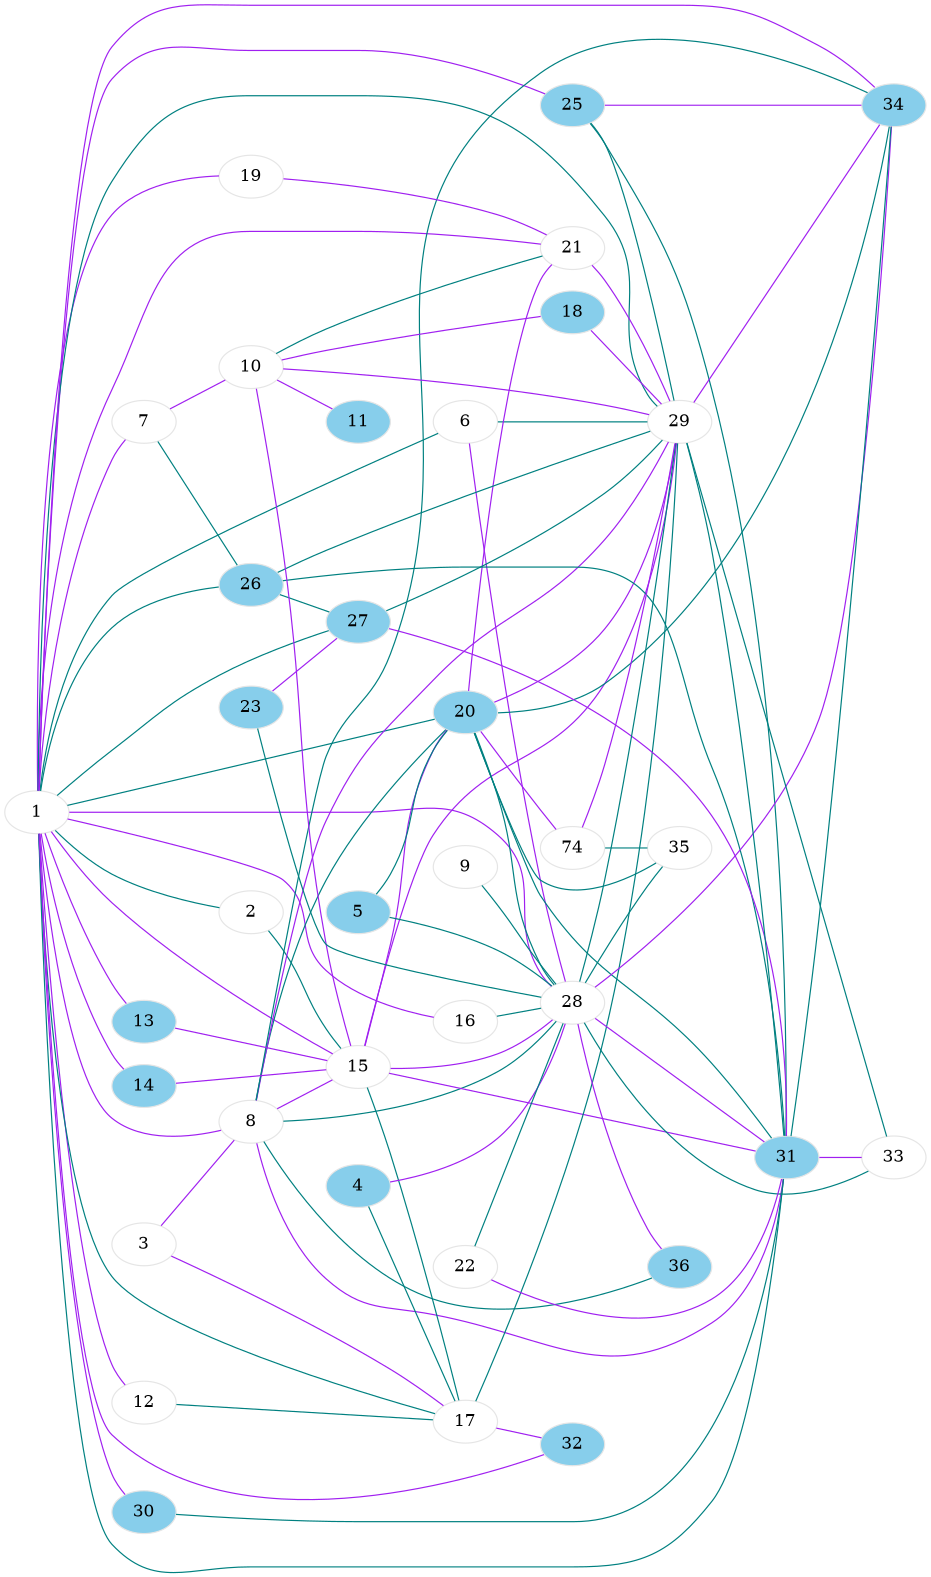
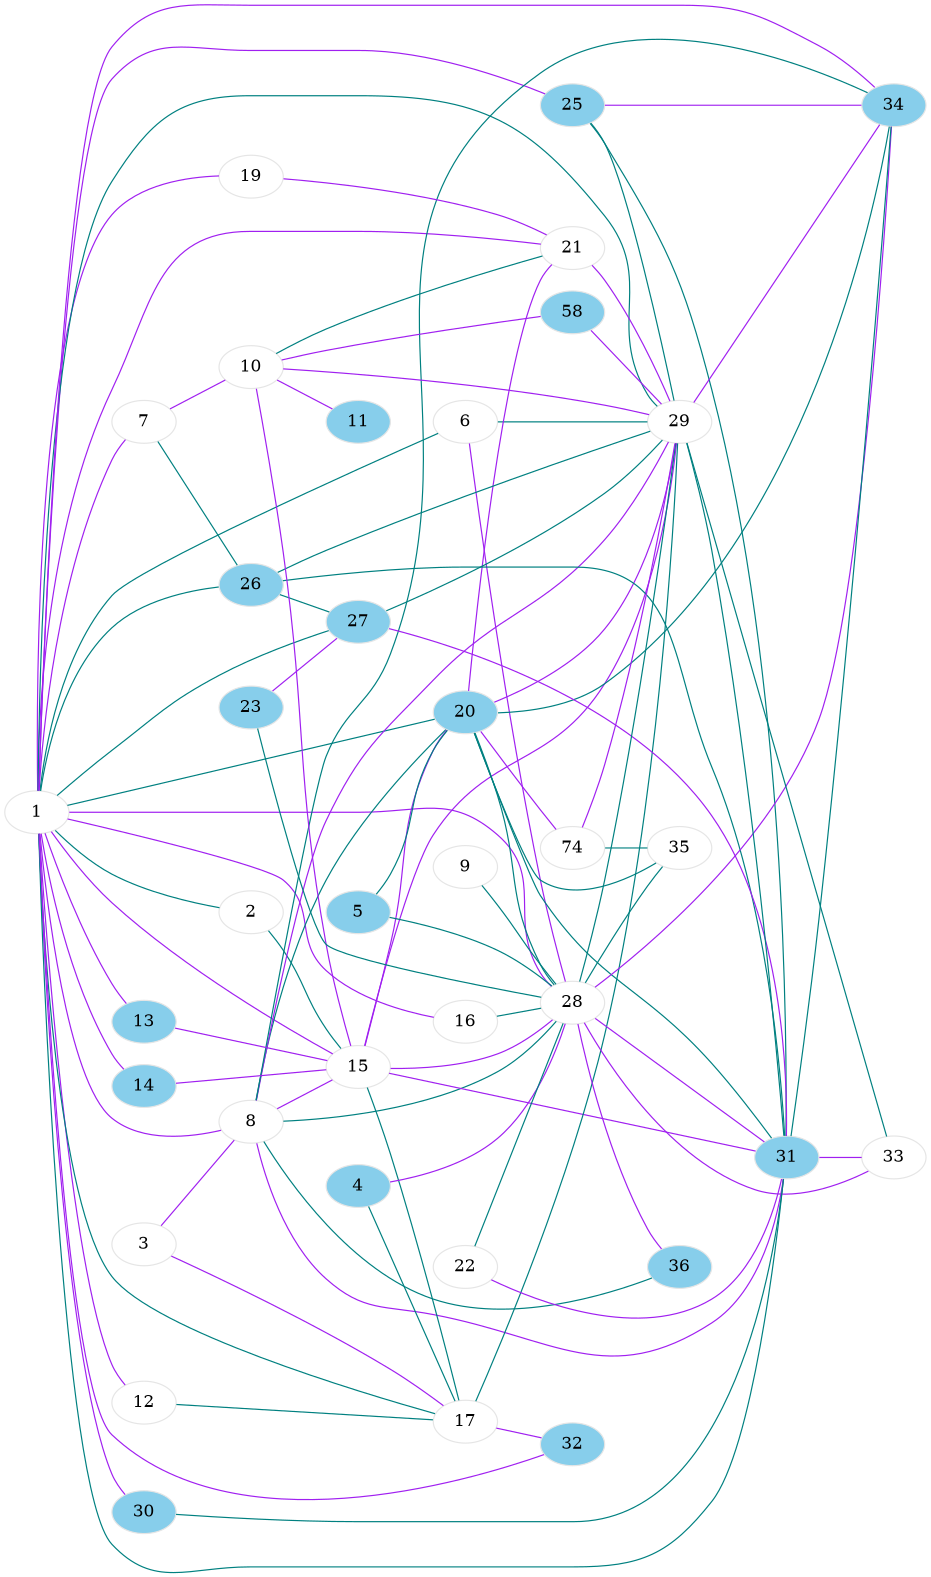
node "18": label "18" -> "58"
edge "28" -- "33": color teal -> purple
